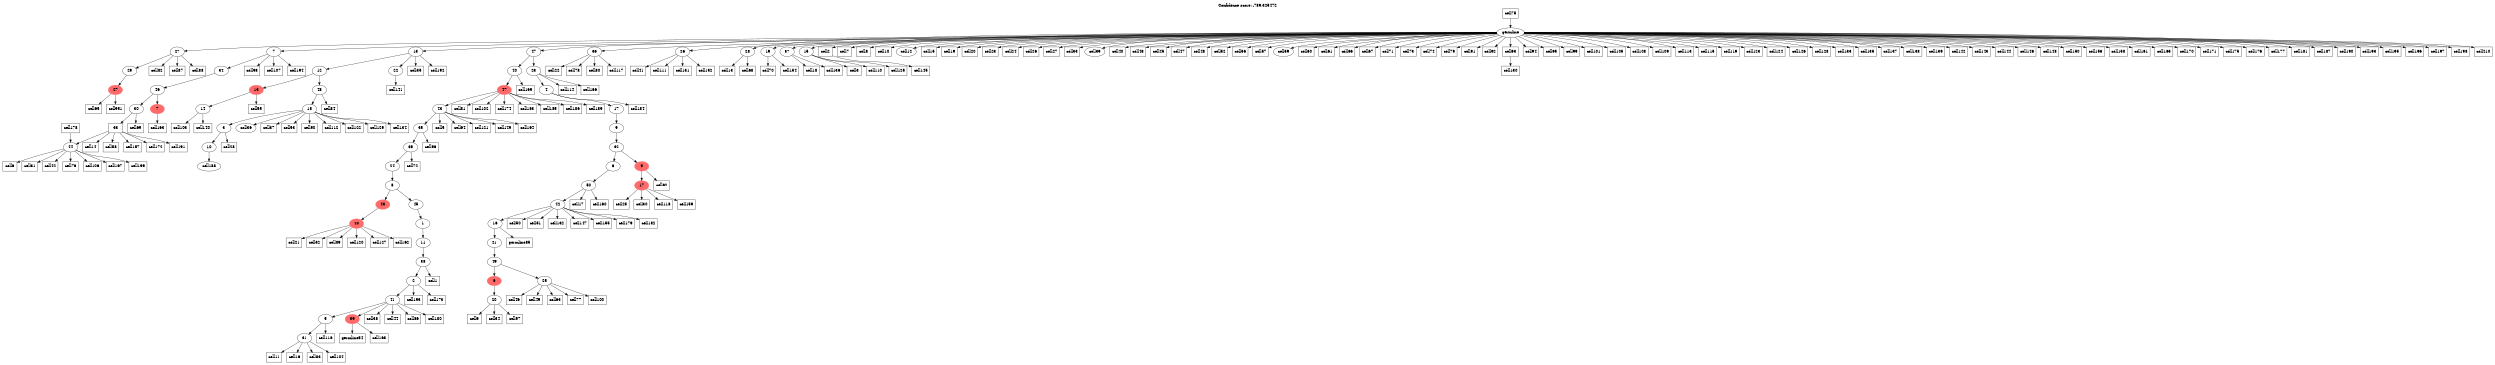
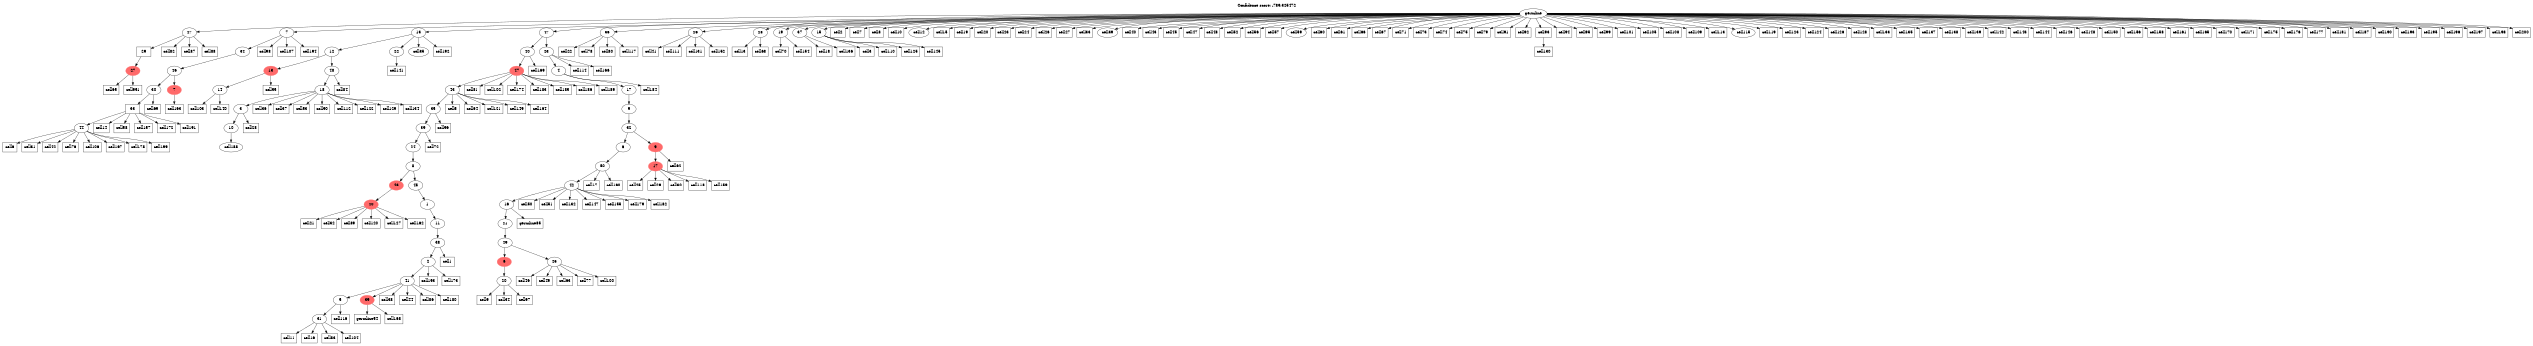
edge "cell75" -> "germline": reversed
node "cell115": shape box -> ellipse
node "cell210": label "cell210" -> "cell200"
edge "cell2" -> "cell145": now "15" -> "cell145"
node "29": shape ellipse -> box
node "cell35": shape box -> ellipse
node "cell36": shape ellipse -> box
edge "cell178" -> "44": reversed
node "cell29": added
